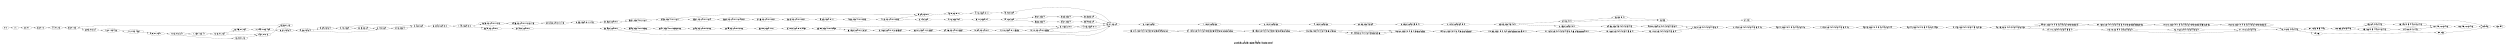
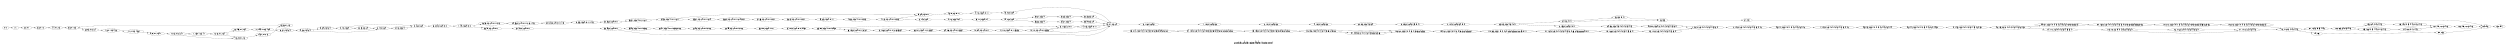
node "29, 53: 2 3 8 9 10 11 12 13 14 15": label "29, 53: 2 3 8 9 10 11 12 13 14 15" -> "29, 53: 2 3 1 9 10 11 12 13 14 15"
edge "12, 16: 0 1 2 3 4" -> "14, 31: 0 1 2 3": now "12, 16: 0 1 2 3 4" -> "13, 20: 0 1 2 3"
